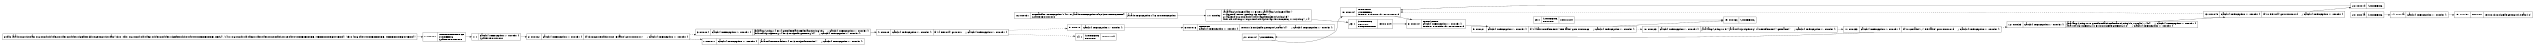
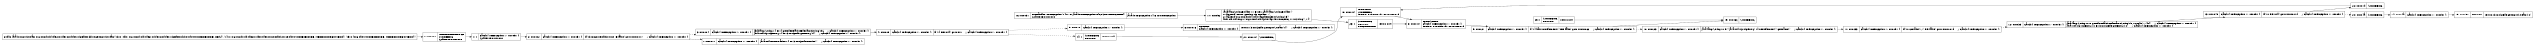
edge "13: 0x0048" -> "18: 0x001d": now "13: 0x0048" -> "20: 0x004a"
node "6: 0x0016": text "METHOD" -> "RETURN"
edge "11: 0x0033" -> "21: 0x001d": now "24: ?" -> "21: 0x001d"
